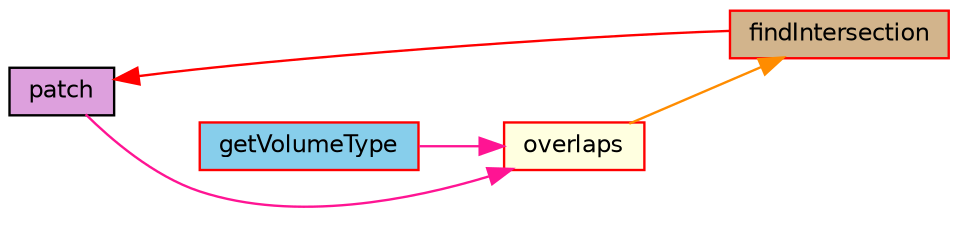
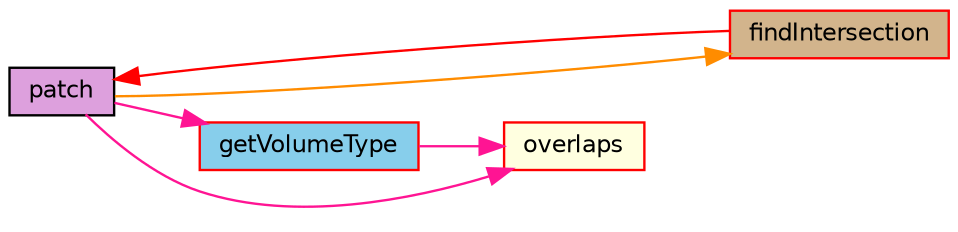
edge "overlaps" -> "findIntersection": now "patch" -> "findIntersection"
edge "patch" -> "getVolumeType": added
